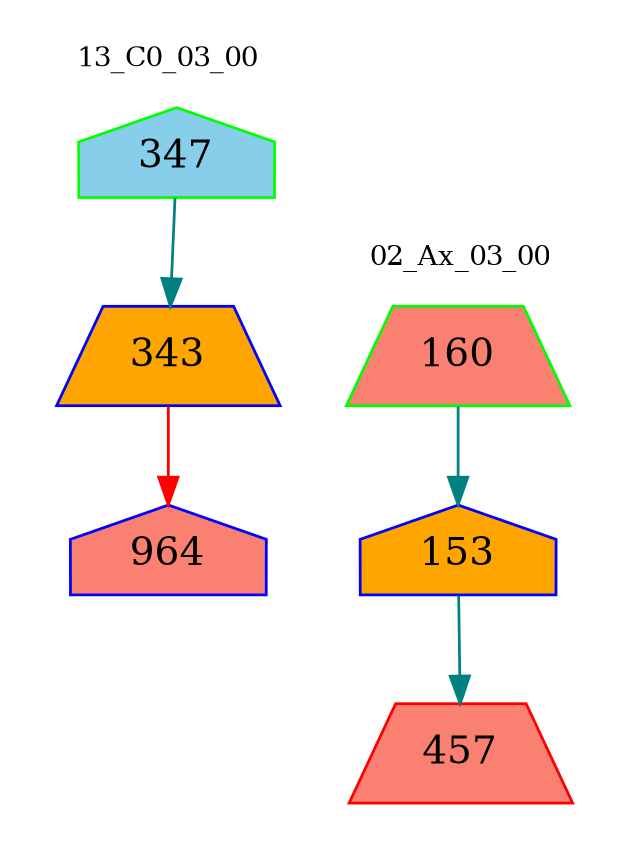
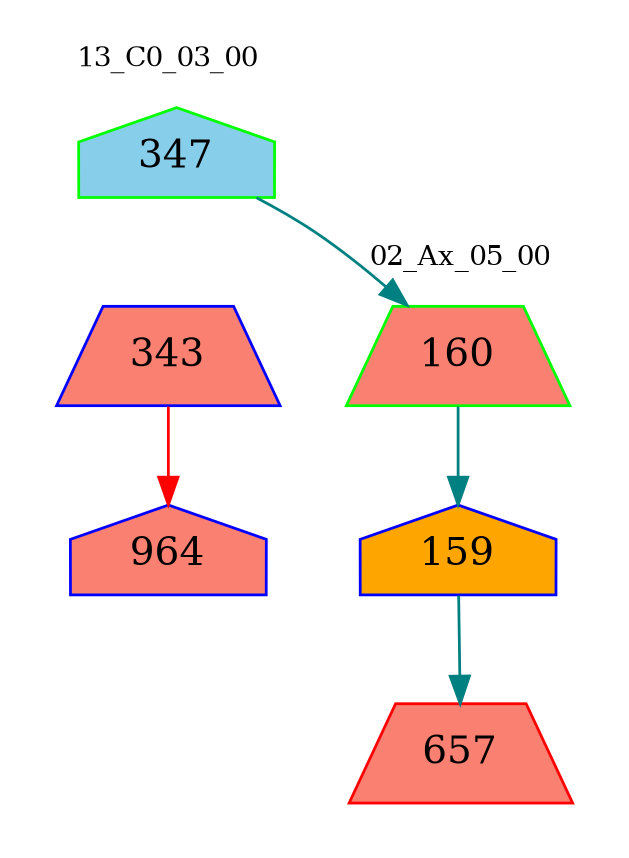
edge "347" -> "343": now "347" -> "160"
cluster "02_Ax_03_00": label "02_Ax_03_00" -> "02_Ax_05_00"
node "343": fillcolor orange -> salmon
node "153": label "153" -> "159"
node "457": label "457" -> "657"
